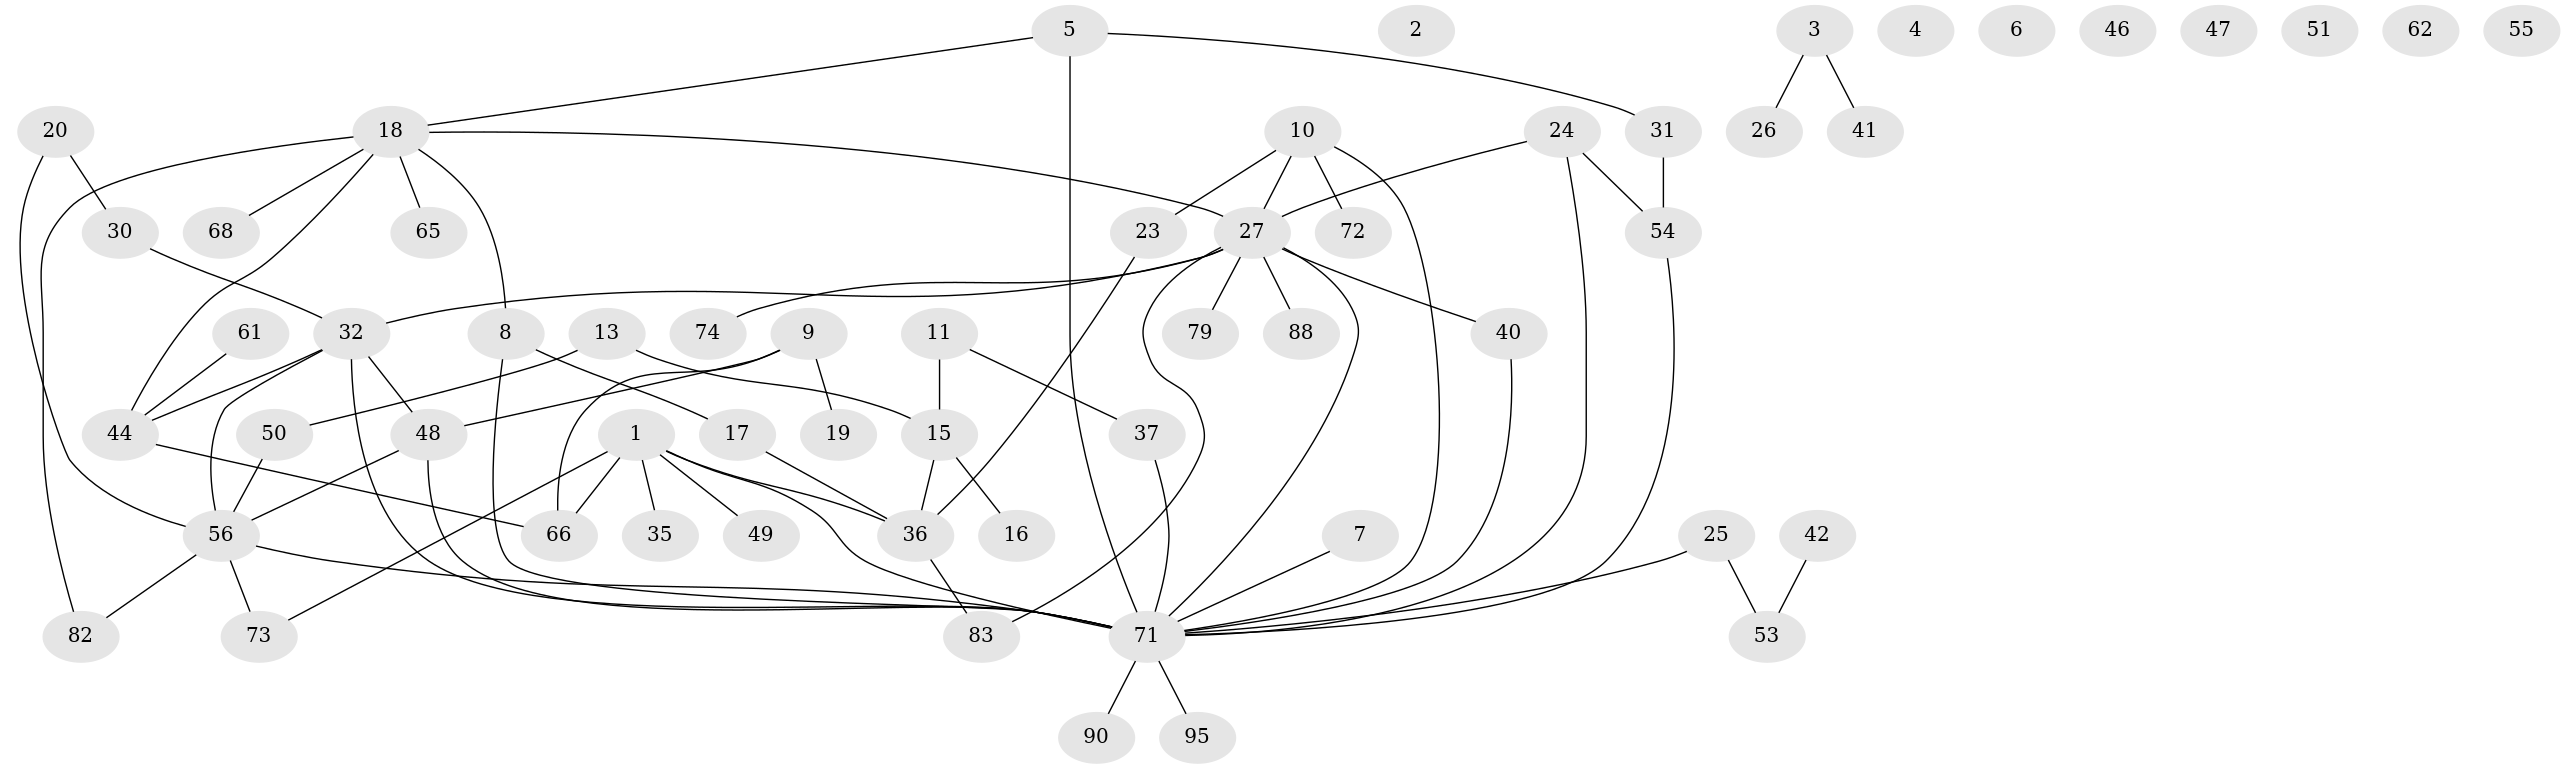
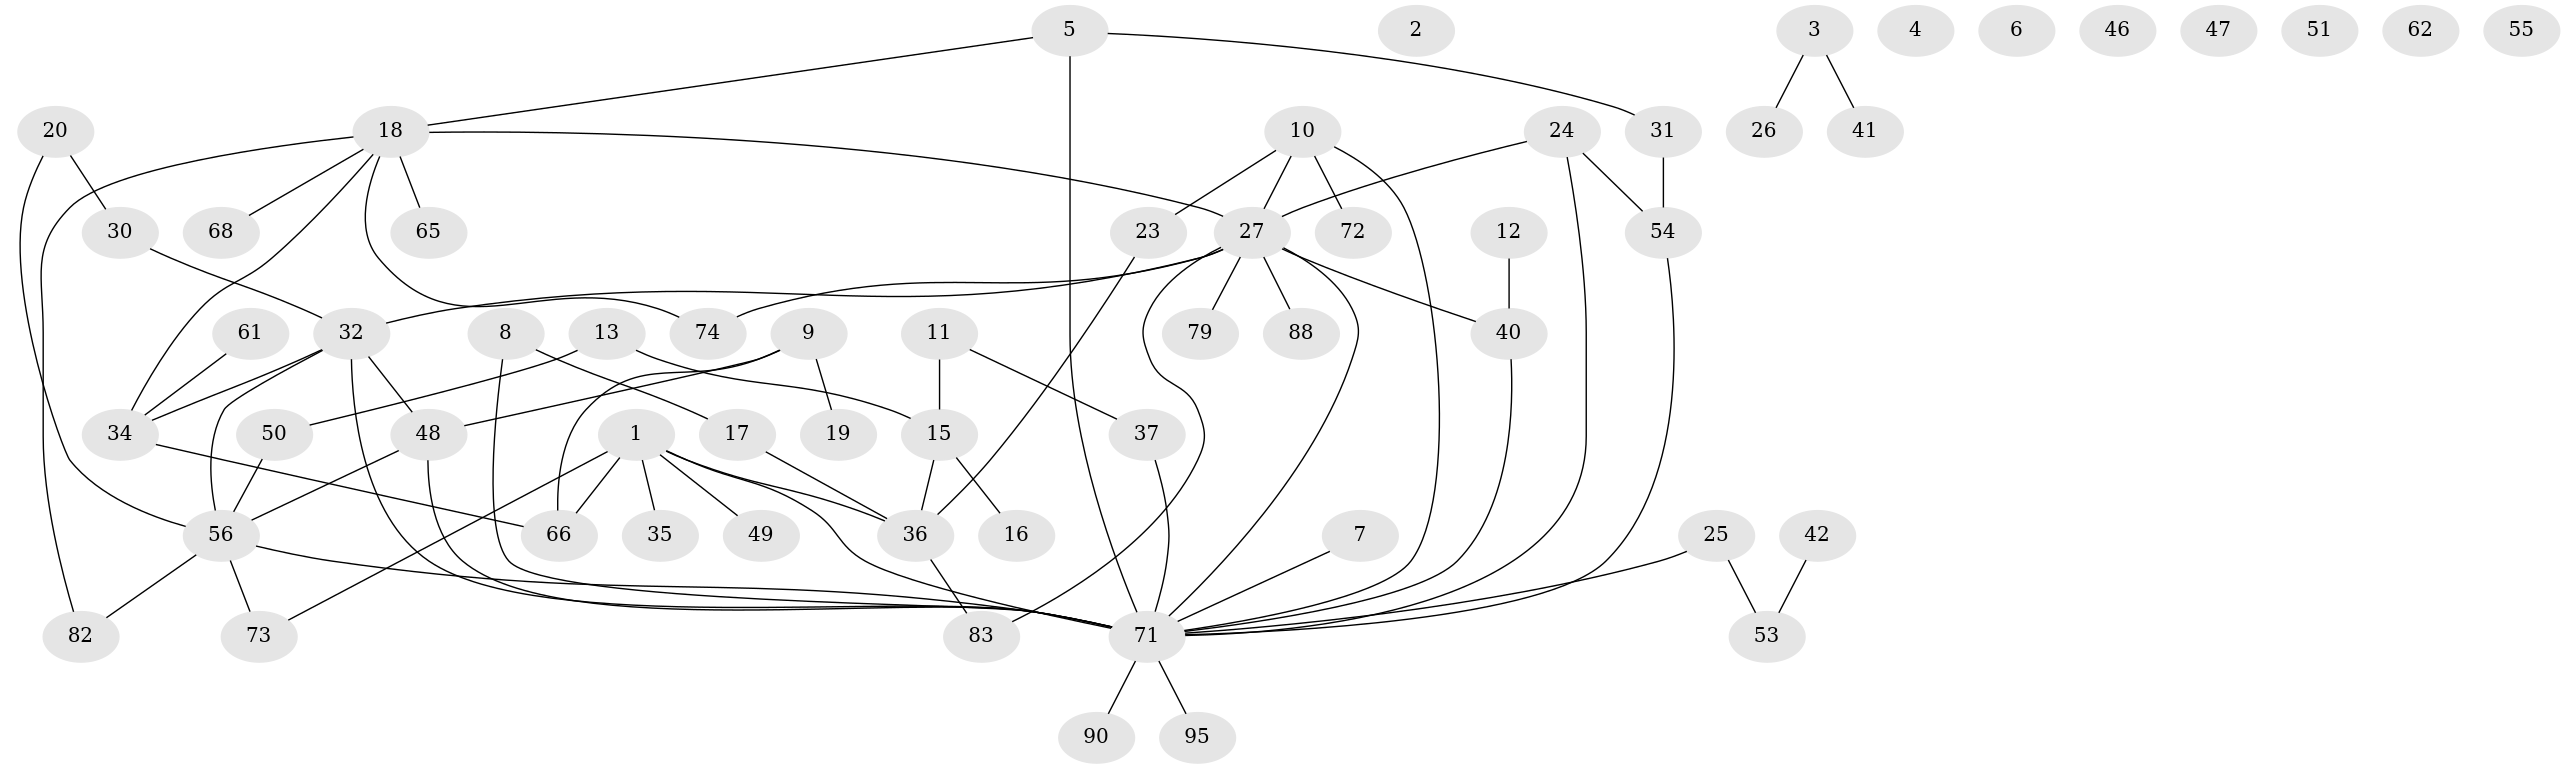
edge "18" -- "8": now "18" -- "74"
node "12": added
node "44": label "44" -> "34"
